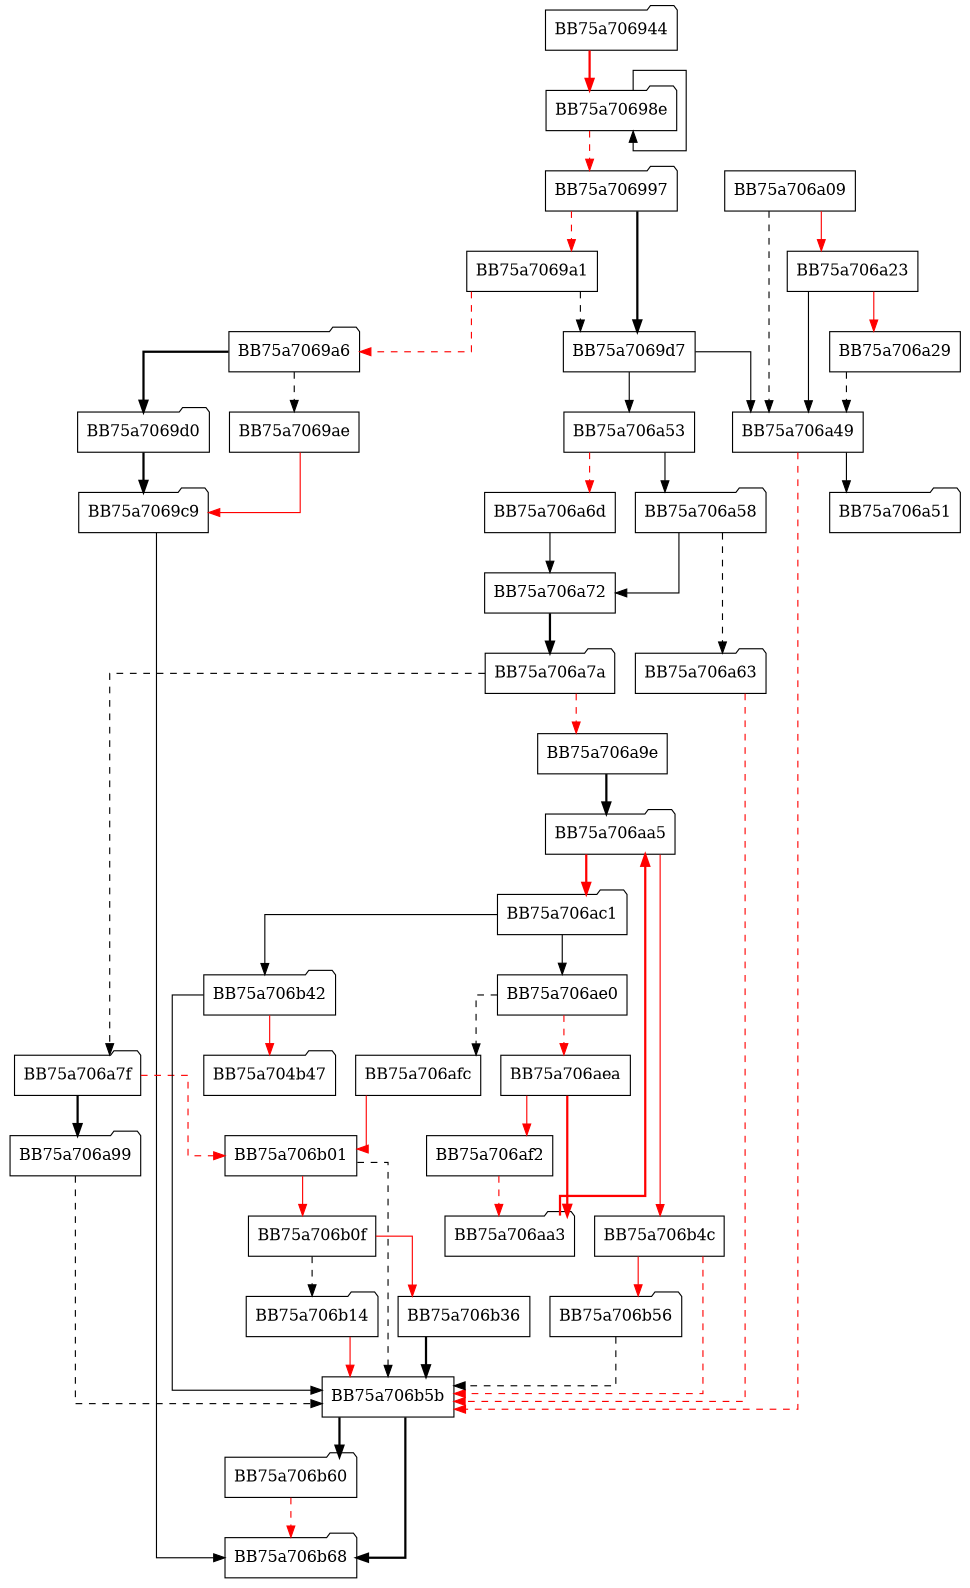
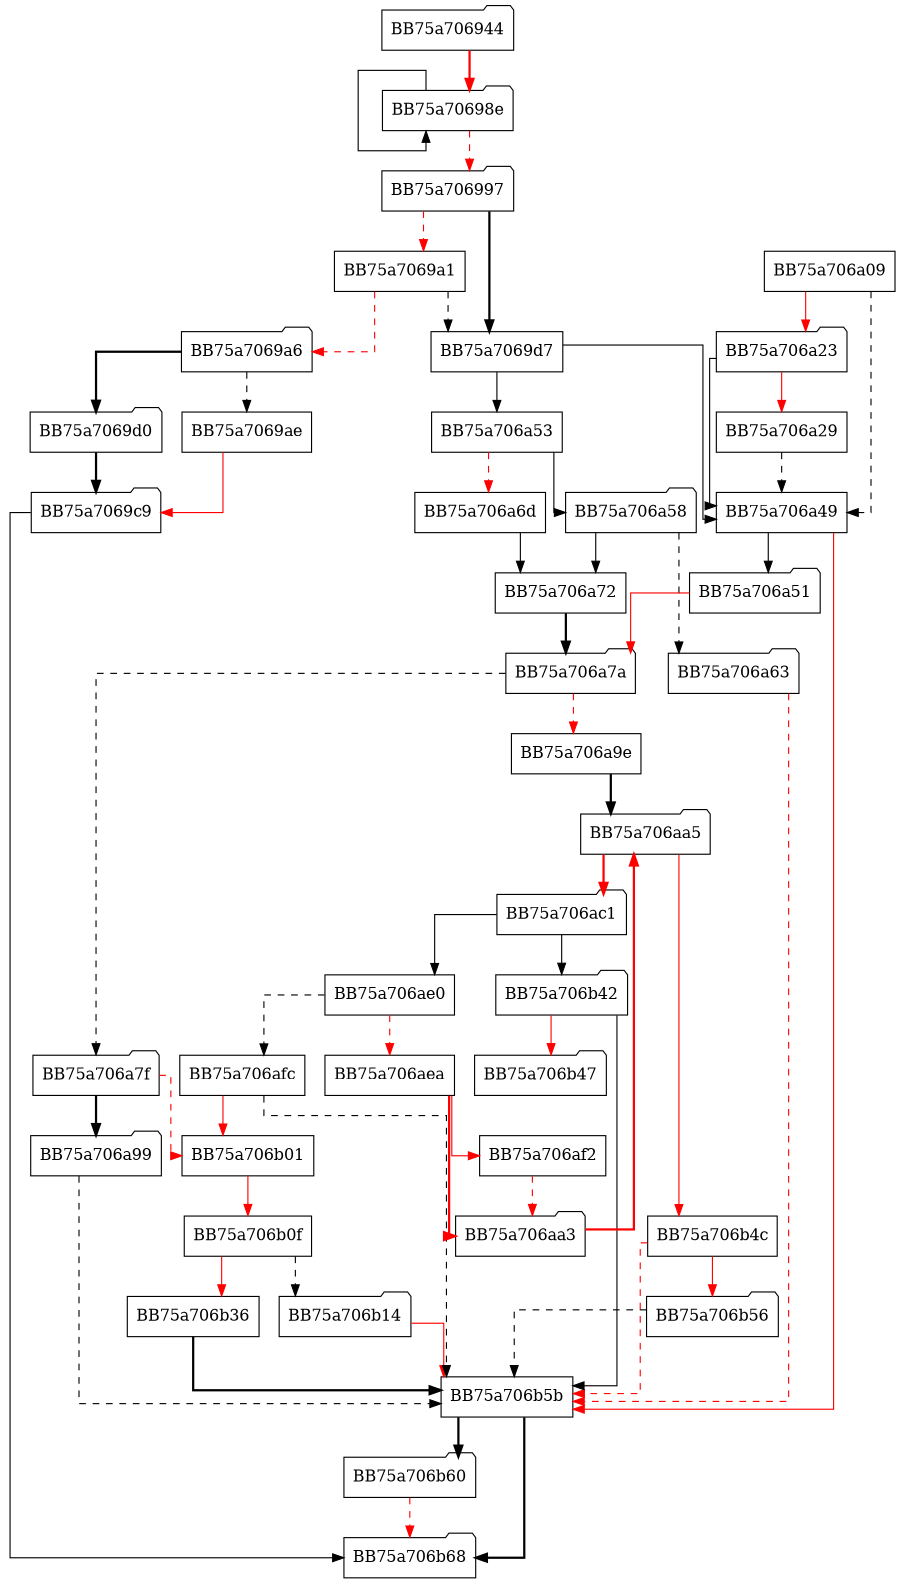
node "BB75a706a23": shape box -> folder
edge "BB75a706a51" -> "BB75a706a7a": added
node "BB75a704b47": label "BB75a704b47" -> "BB75a706b47"
edge "BB75a706a49" -> "BB75a706b5b": style dashed -> solid
edge "BB75a706b01" -> "BB75a706b5b": now "BB75a706afc" -> "BB75a706b5b"
